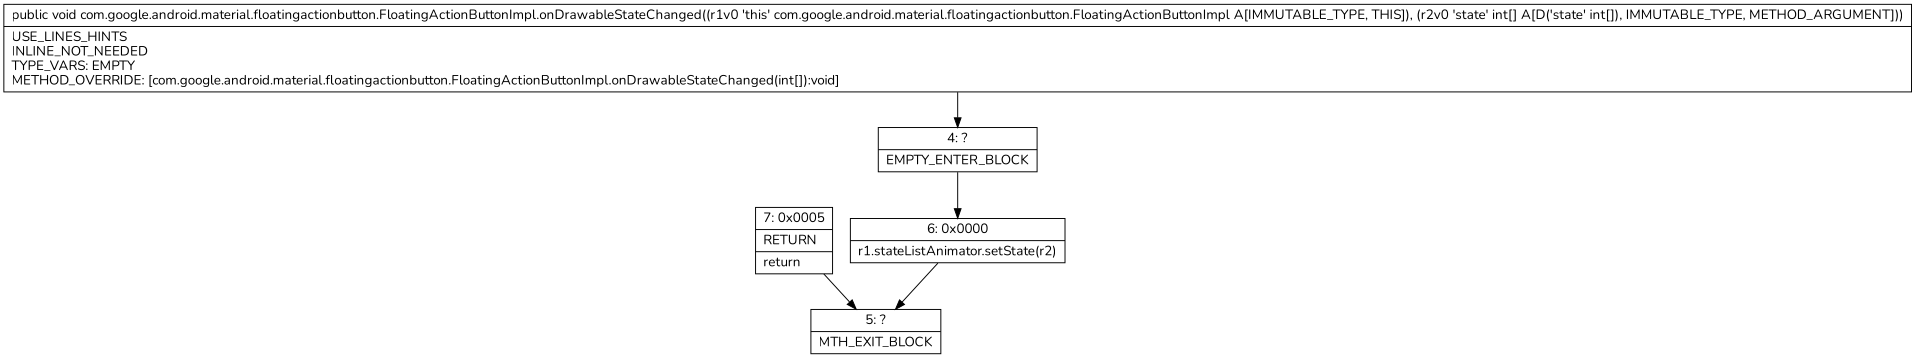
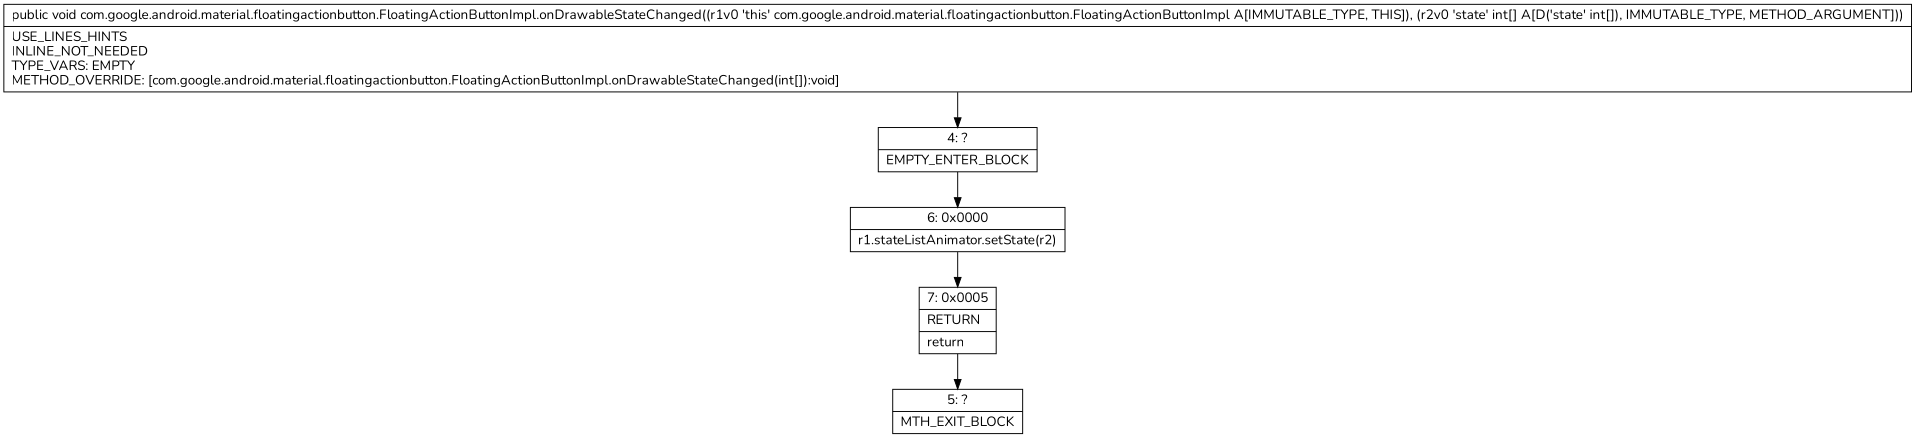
edge "6: 0x0000" -> "5: ?": now "6: 0x0000" -> "7: 0x0005"
